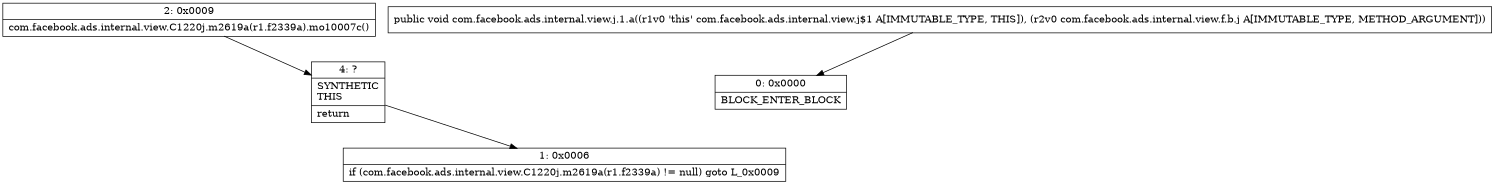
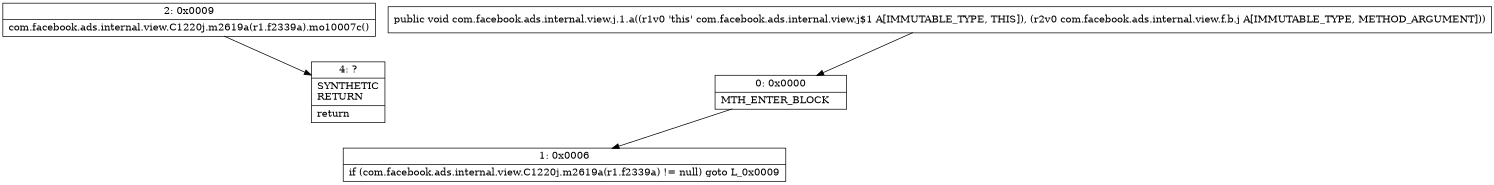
node "4: ?": text "THIS" -> "RETURN"
node "0: 0x0000": text "BLOCK_ENTER_BLOCK" -> "MTH_ENTER_BLOCK"
edge "4: ?" -> "1: 0x0006": now "0: 0x0000" -> "1: 0x0006"
